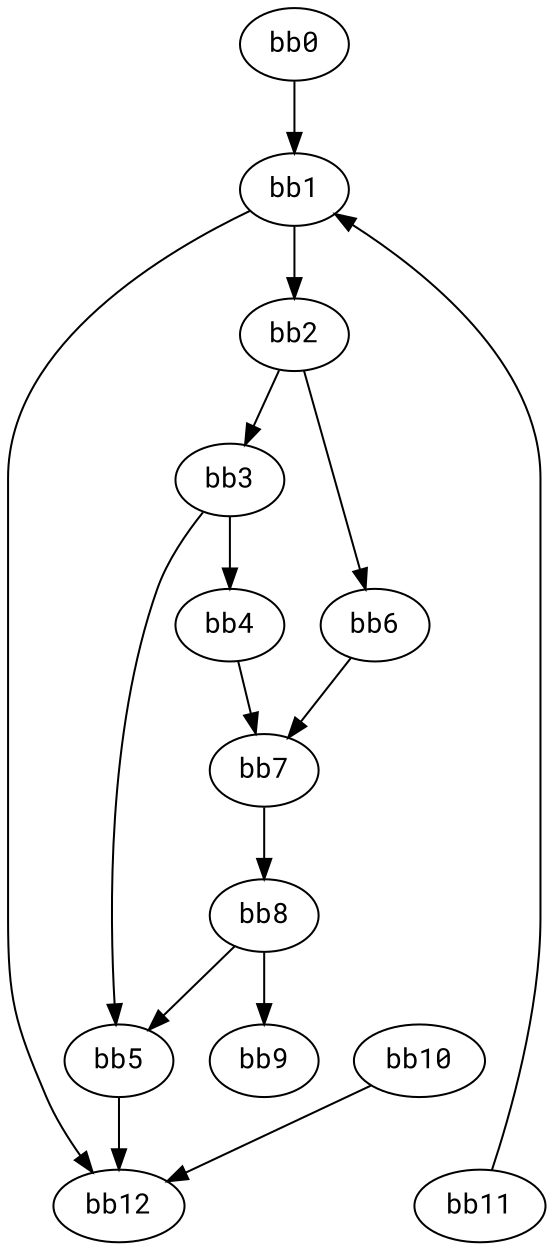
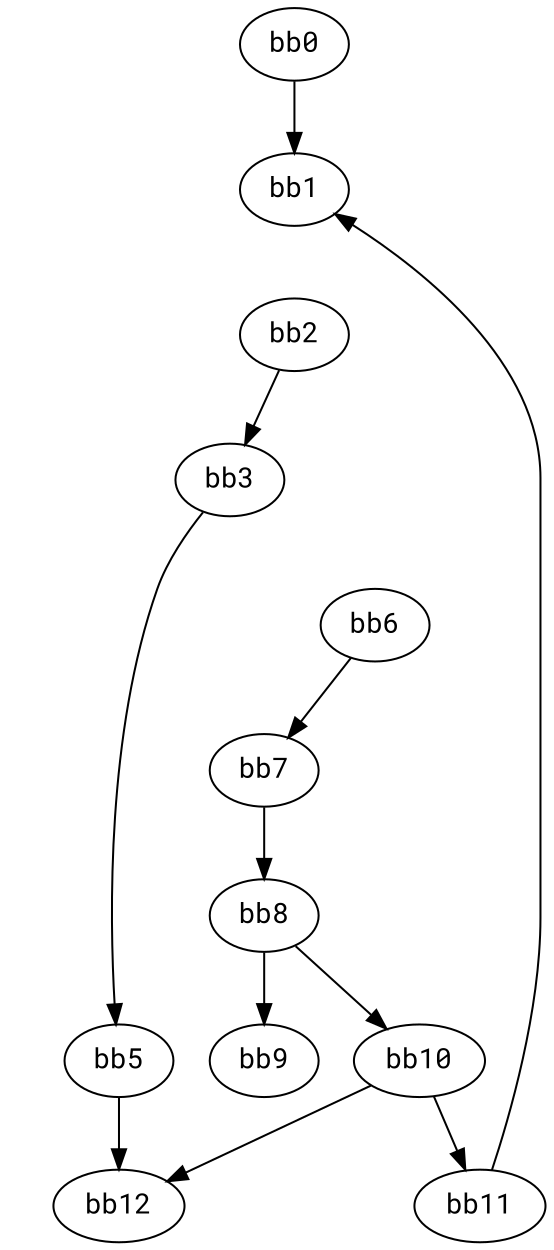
edge "bb1" -> "bb2": removed
edge "bb2" -> "bb6": removed
node "bb4": removed
edge "bb1" -> "bb12": removed
edge "bb8" -> "bb5": now "bb8" -> "bb10"
edge "bb10" -> "bb11": added
